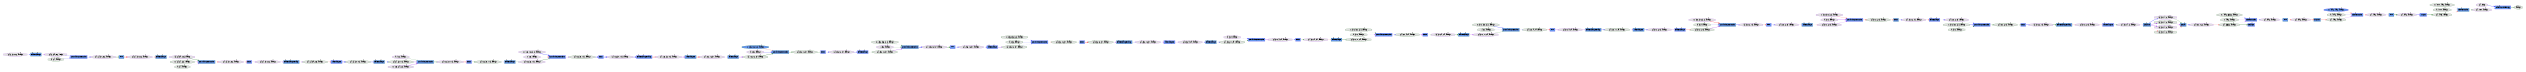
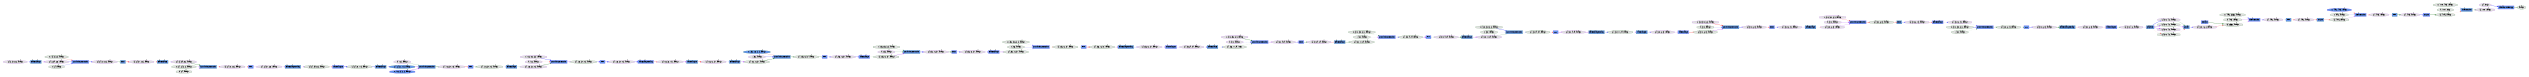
node "b: (1000), float32": label "b: (1000), float32" -> "b: (1000), int32"
edge "(64, 65536), float32" -> "Reshape": reversed
node "W: (512, 256, 3, 3), float32": added
node "(64, 256, 11, 29), float32": label "(64, 256, 11, 29), float32" -> "(64, 256, 11, 29), int32"
node "(64, 3, 59, 226), int32": label "(64, 3, 59, 226), int32" -> "(64, 3, 59, 226), float32"
node "W: (64, 3, 3, 3), float32": added
node "(64, 64, 32, 113), float32": fillcolor #e0e0e0 -> #6495ed
node "W: (128, 64, 3, 3), float32": fillcolor #e0e0e0 -> #6495ed
